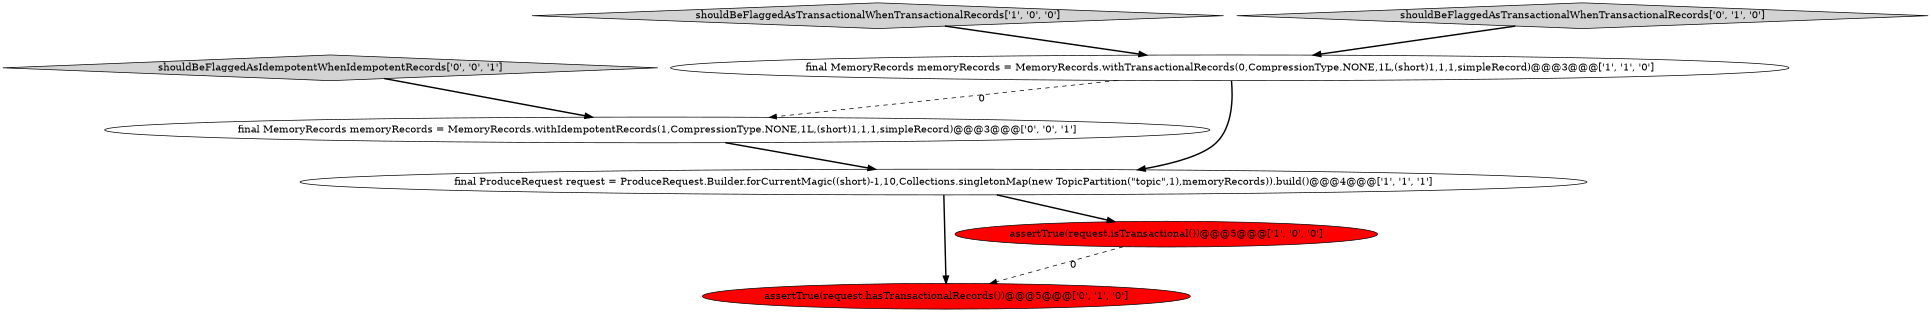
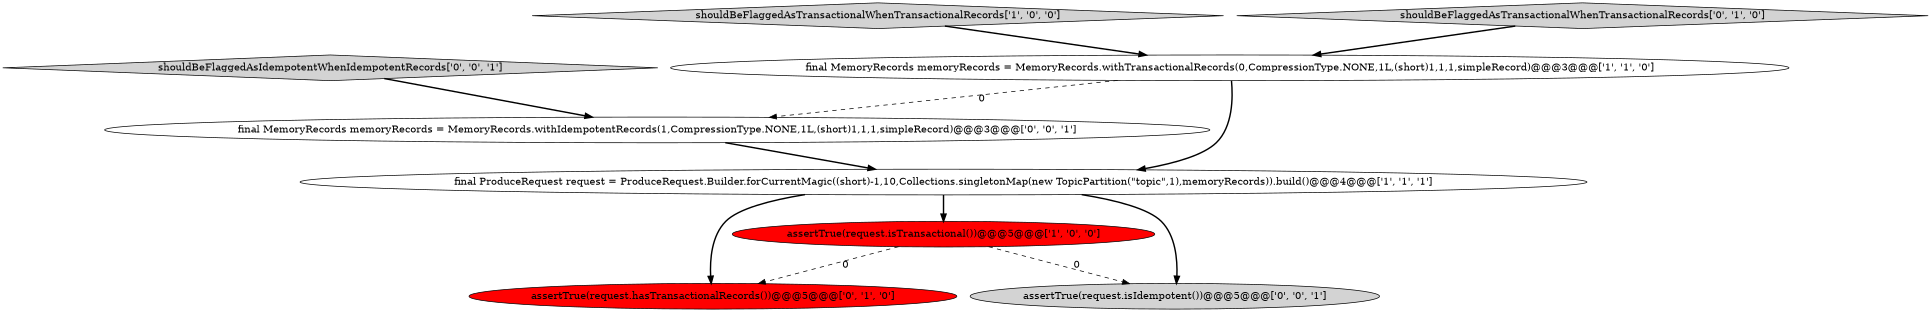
node "assertTrue(request.isIdempotent())@@@5@@@['0', '0', '1']": added
